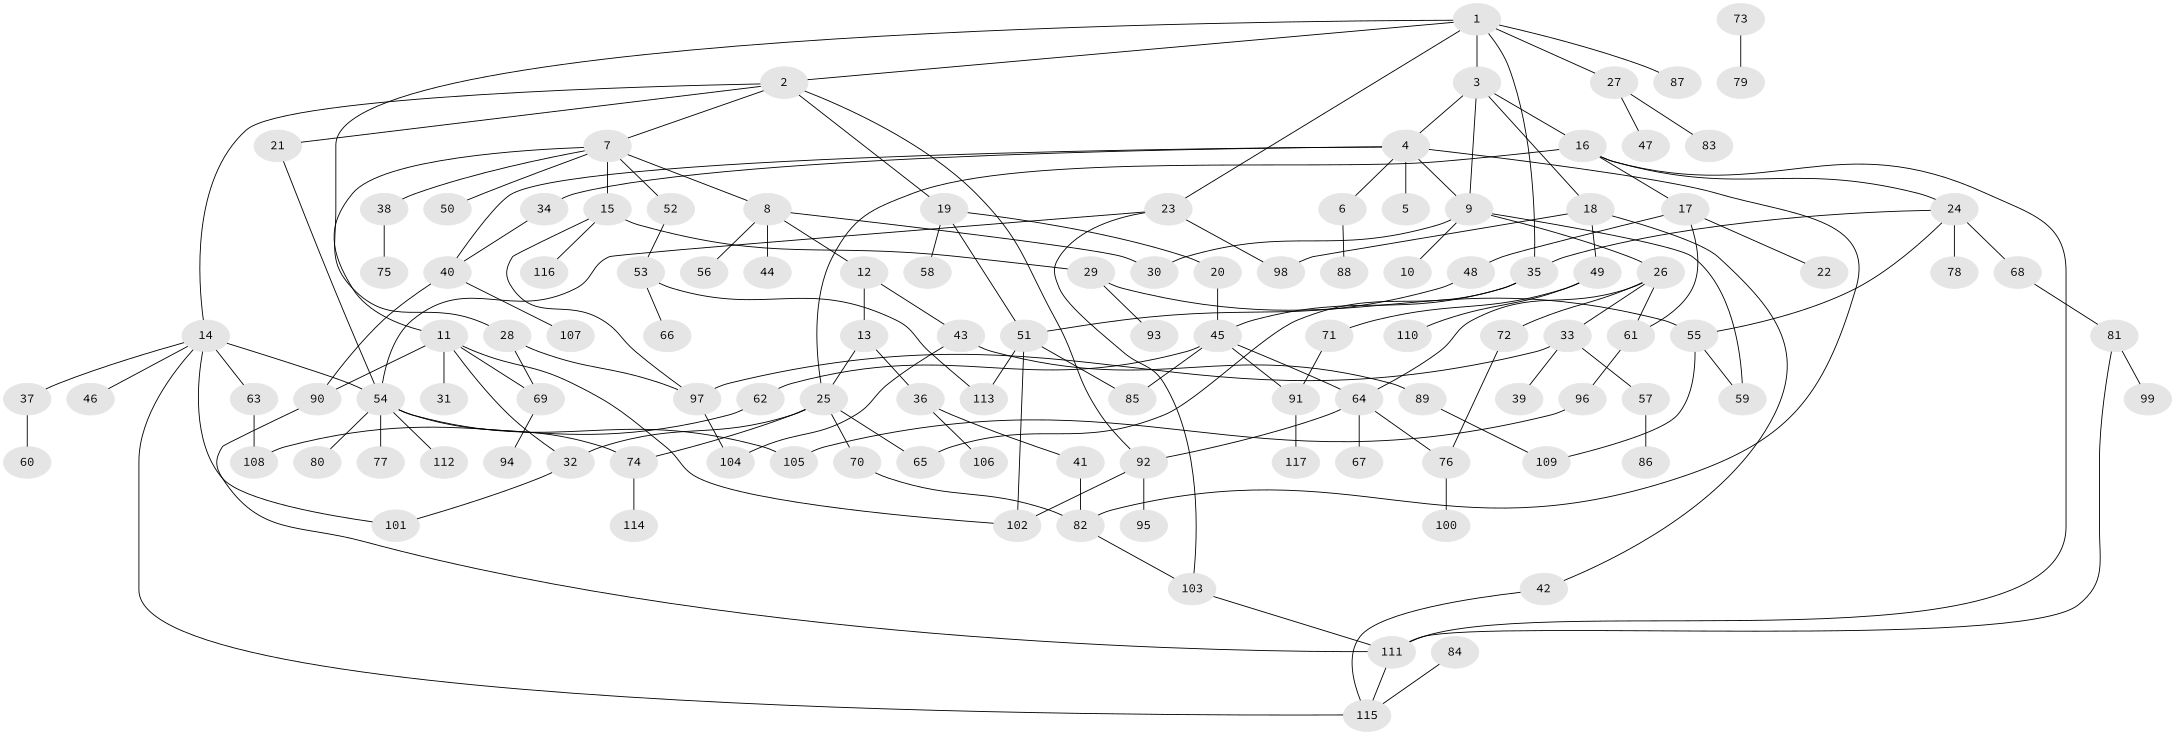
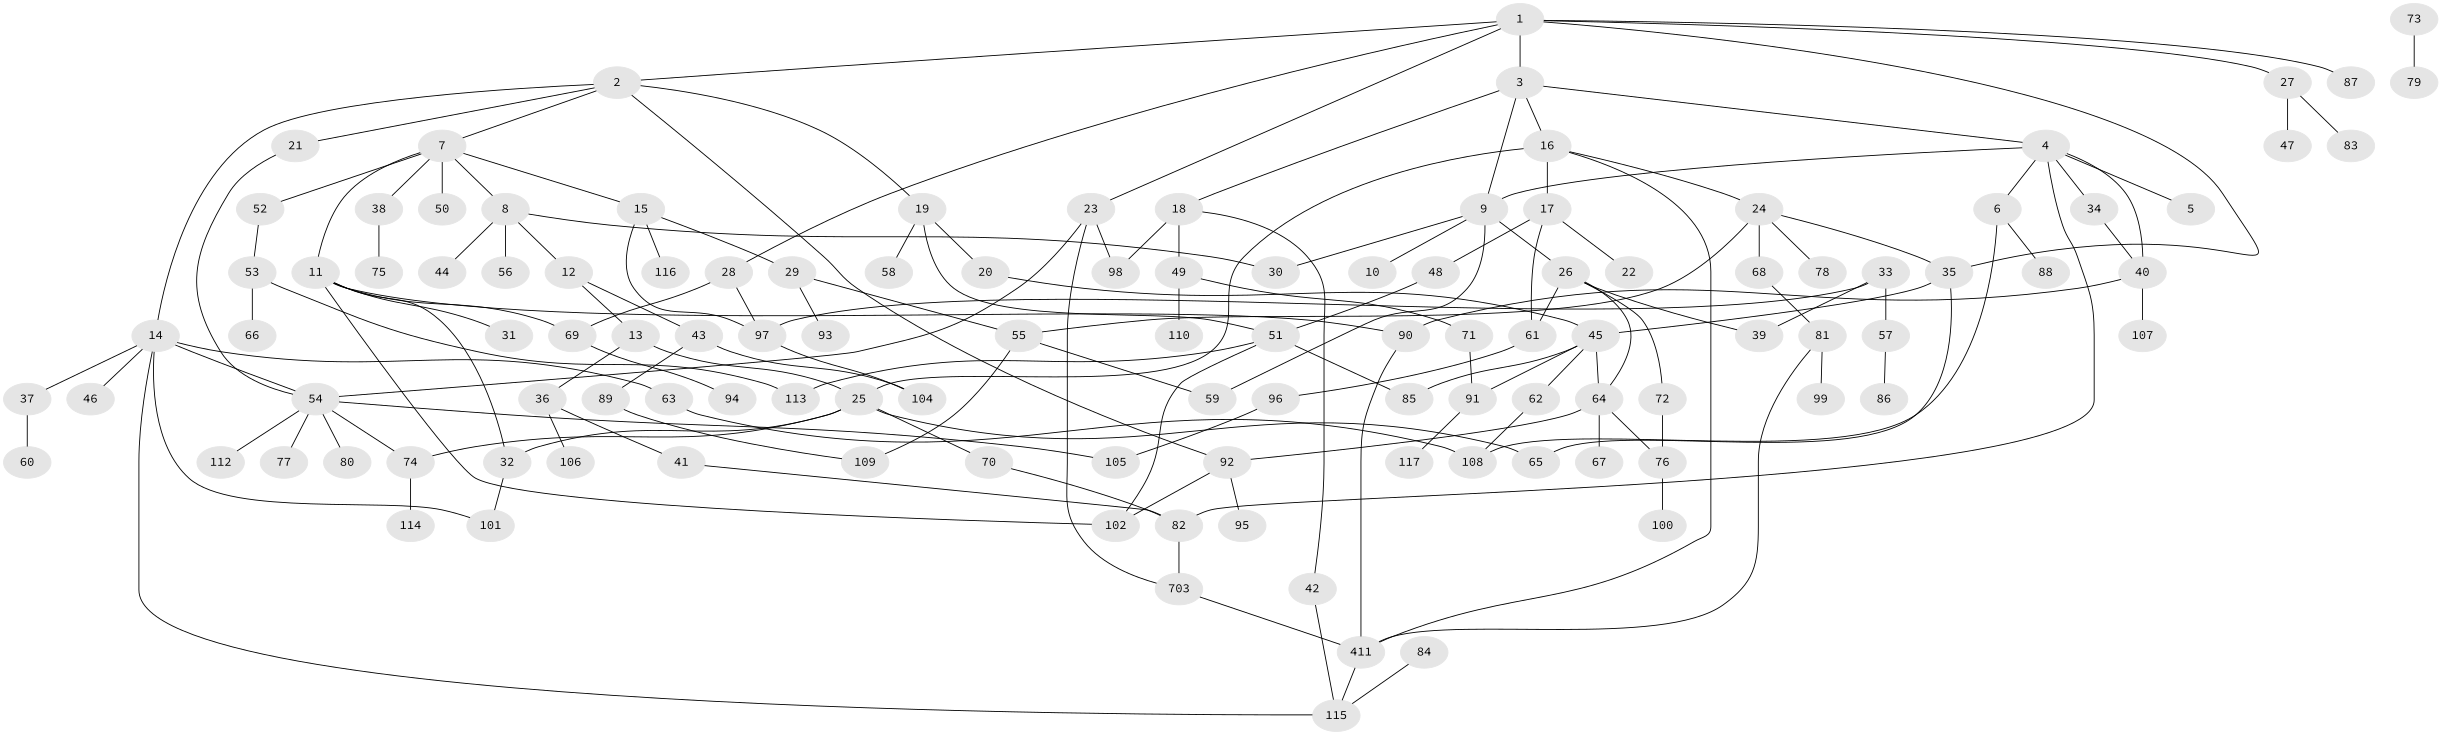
edge "26" -- "33": now "26" -- "39"
edge "6" -- "108": added
node "103": label "103" -> "703"
node "111": label "111" -> "411"
